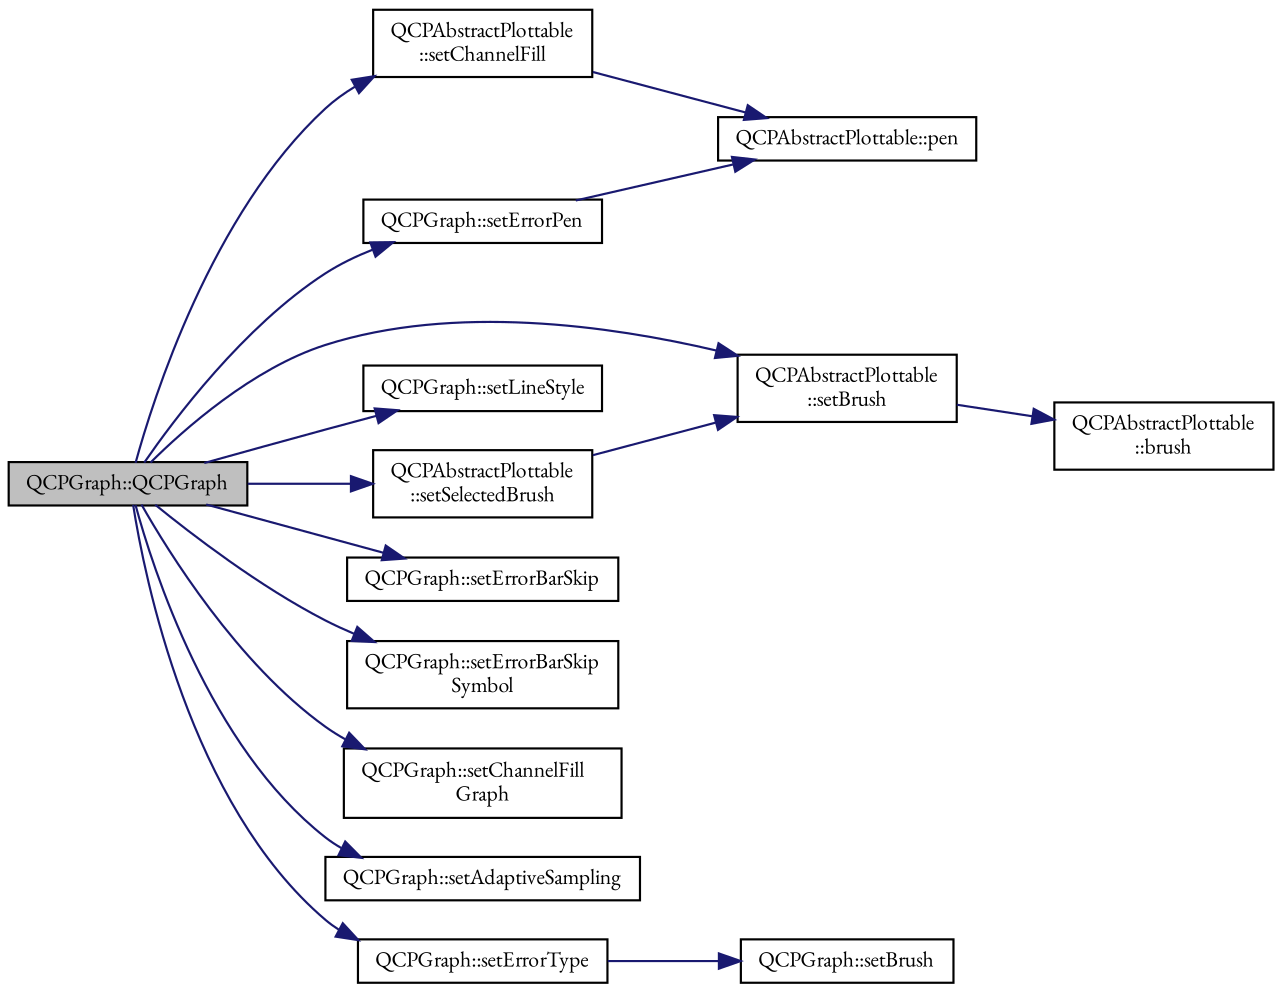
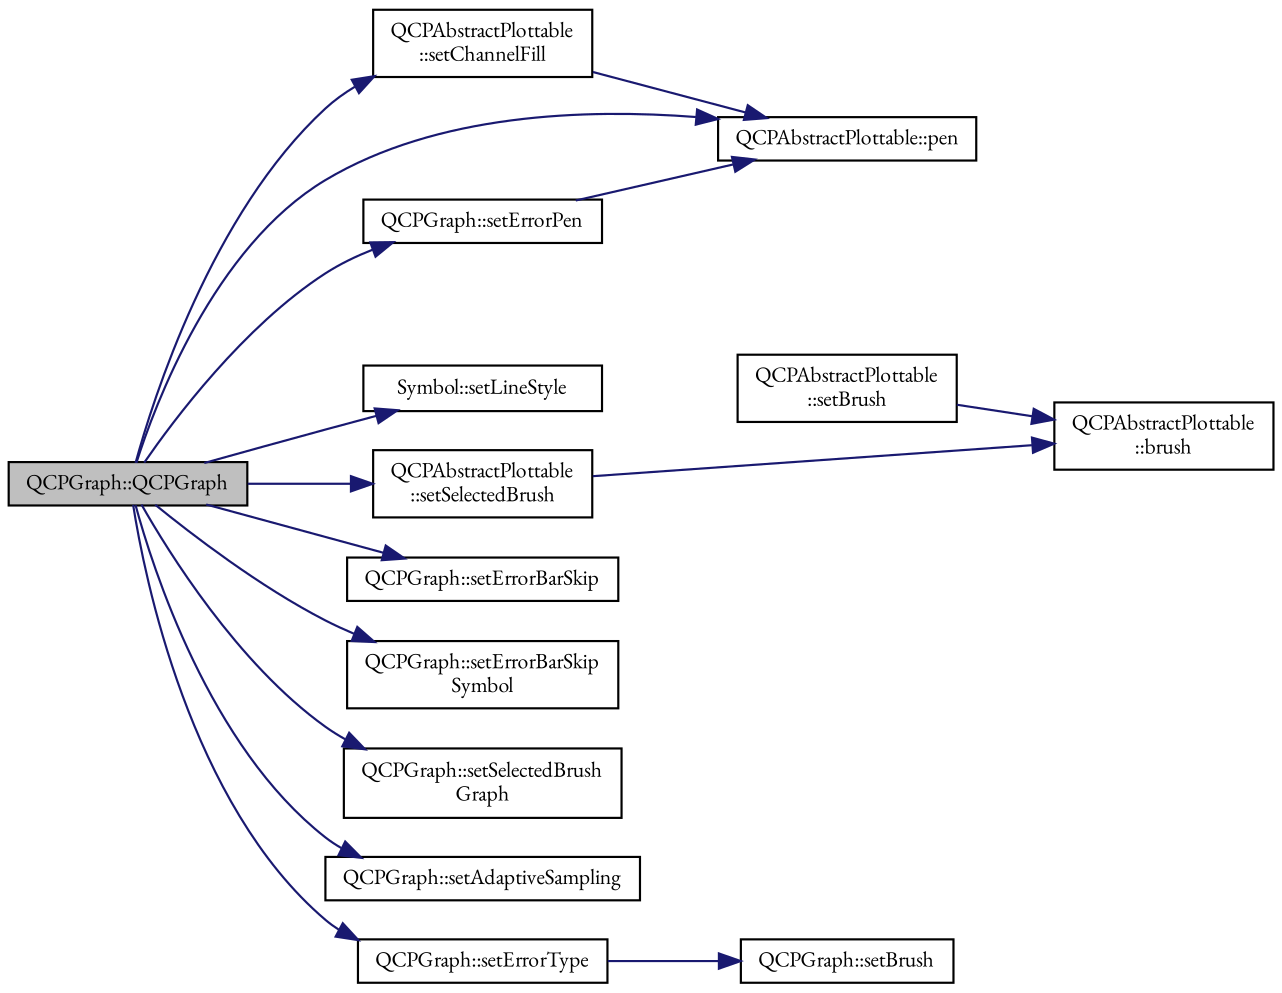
edge "QCPGraph::QCPGraph" -> "QCPAbstractPlottable ::setBrush": now "QCPGraph::QCPGraph" -> "QCPAbstractPlottable::pen"
node "QCPGraph::setLineStyle": label "QCPGraph::setLineStyle" -> "Symbol::setLineStyle"
edge "QCPAbstractPlottable ::setSelectedBrush" -> "QCPAbstractPlottable ::setBrush": now "QCPAbstractPlottable ::setSelectedBrush" -> "QCPAbstractPlottable ::brush"
node "QCPGraph::setChannelFill Graph": label "QCPGraph::setChannelFill Graph" -> "QCPGraph::setSelectedBrush Graph"
